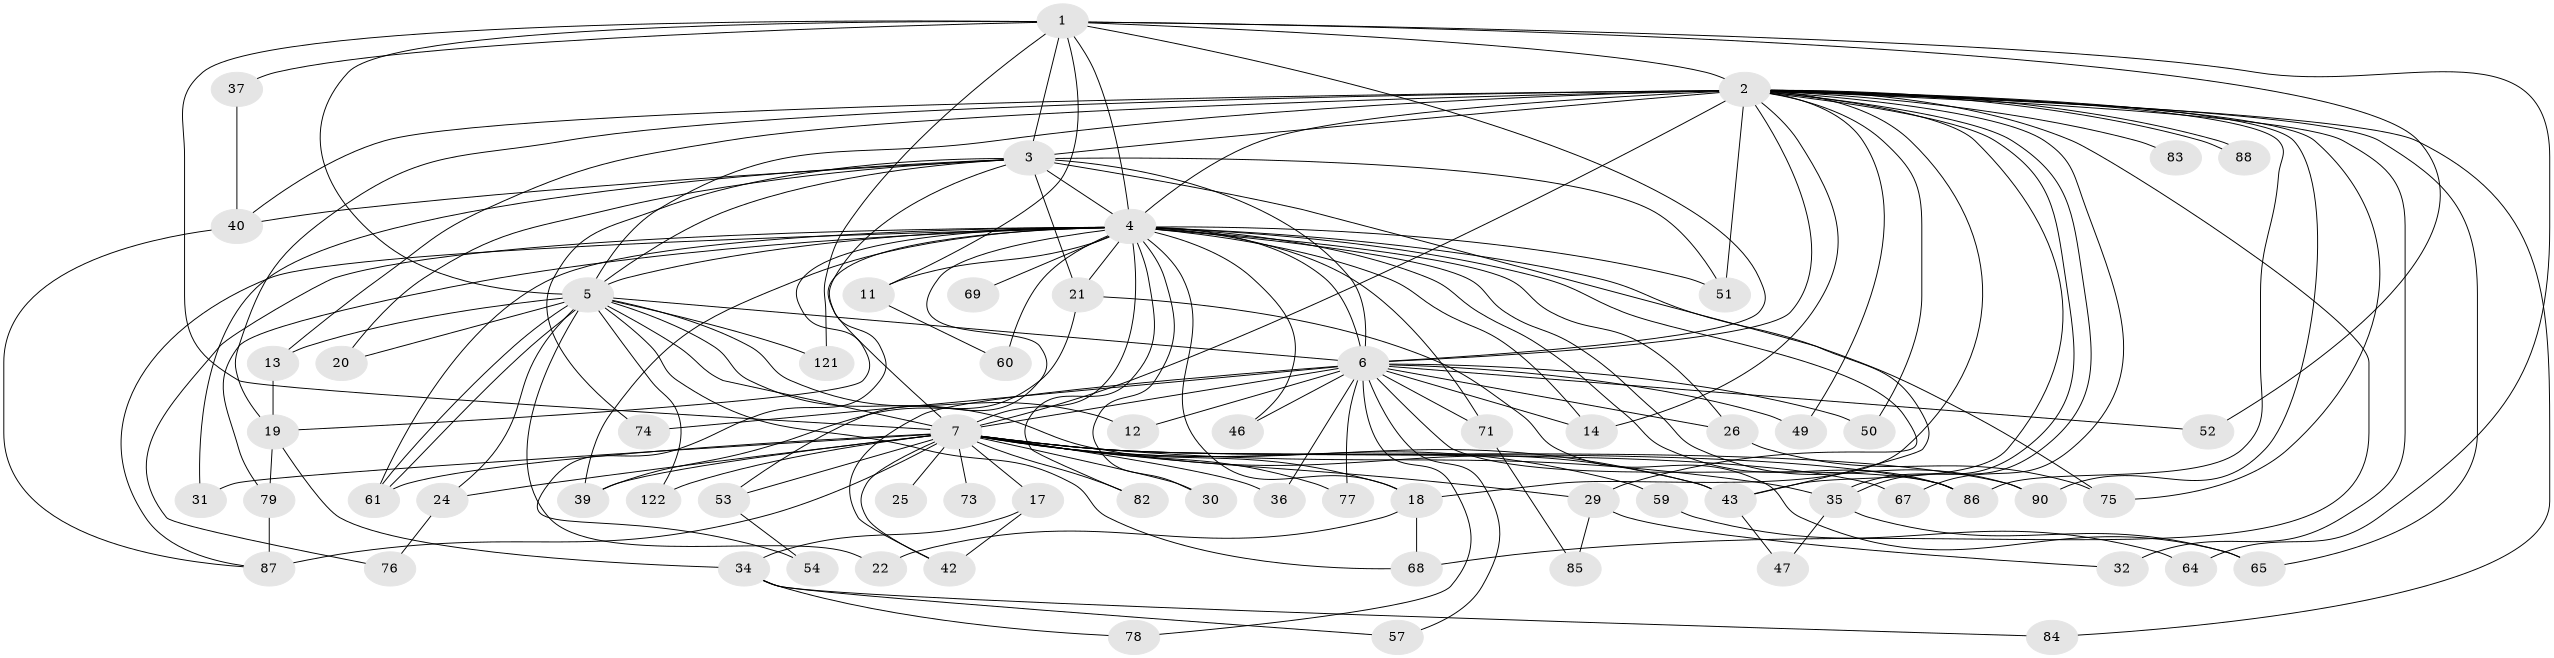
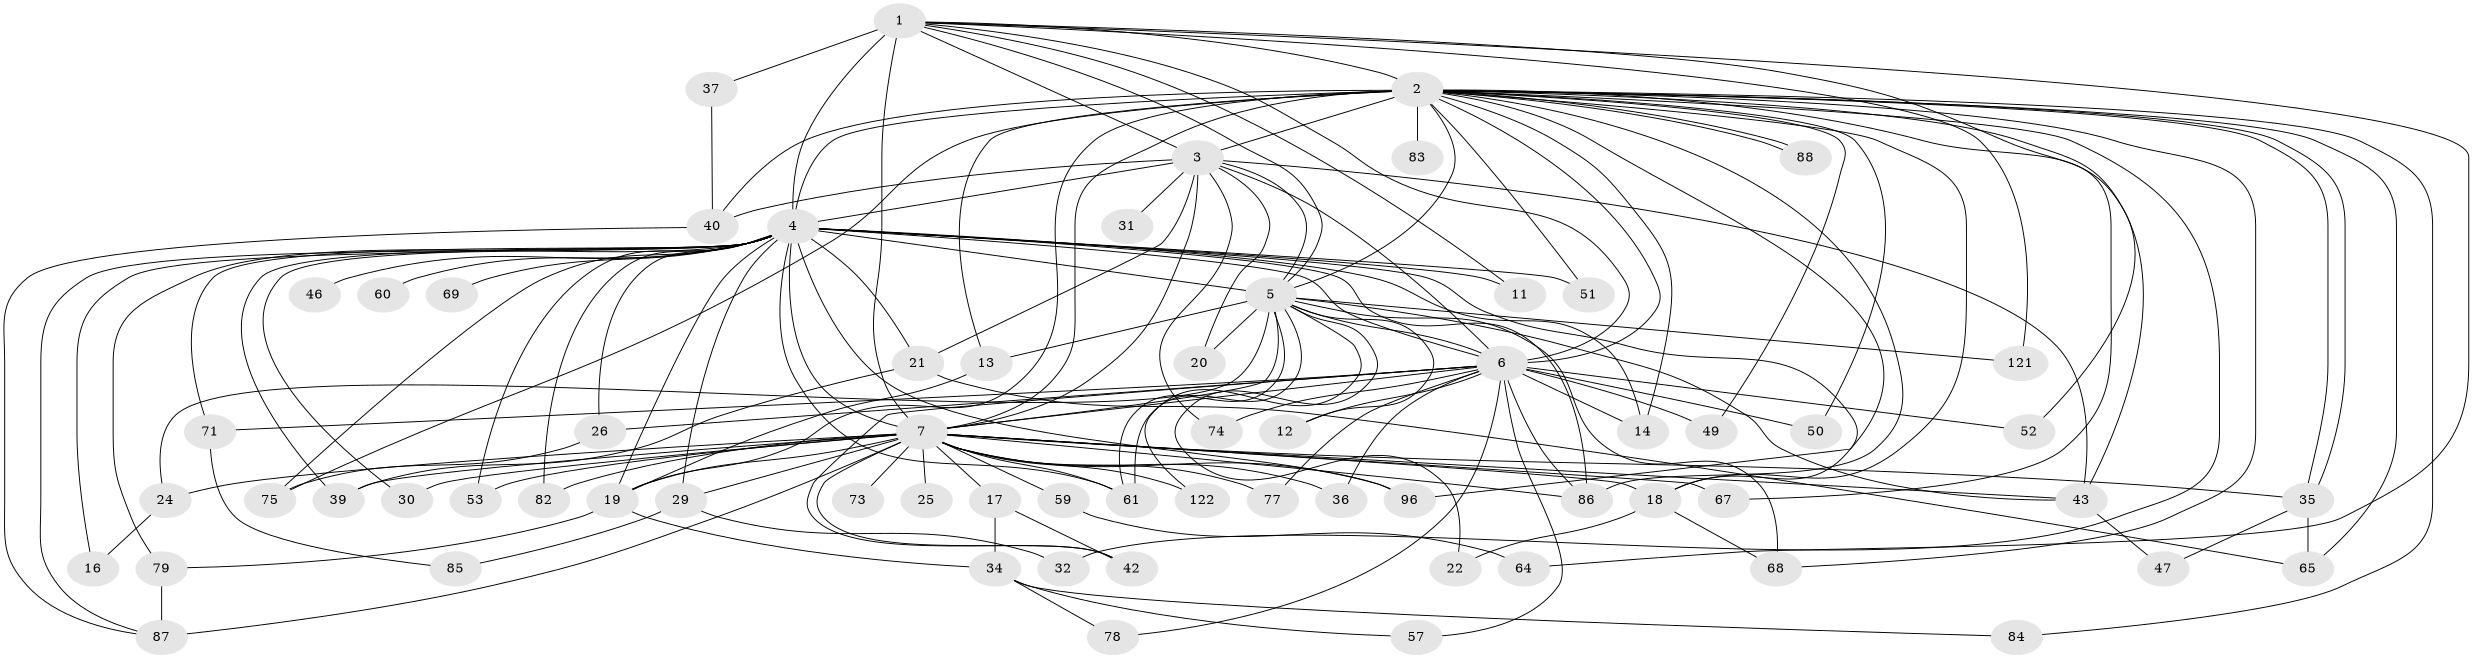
edge "3" -- "51": removed
edge "11" -- "60": removed
edge "6" -- "46": removed
edge "7" -- "31": now "7" -- "19"
node "90": label "90" -> "96"
node "76": label "76" -> "16"
node "54": removed
